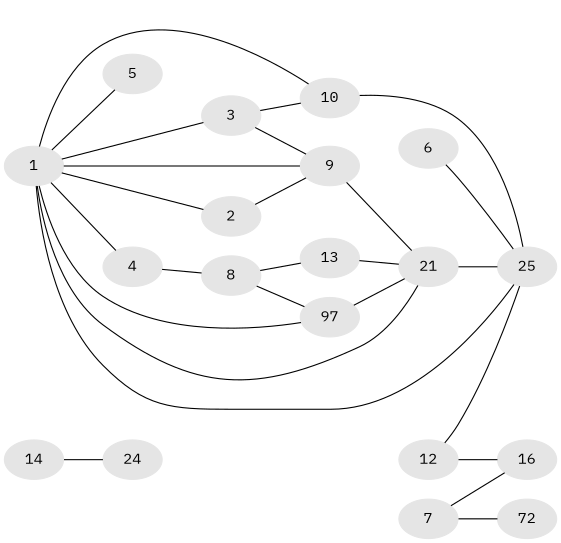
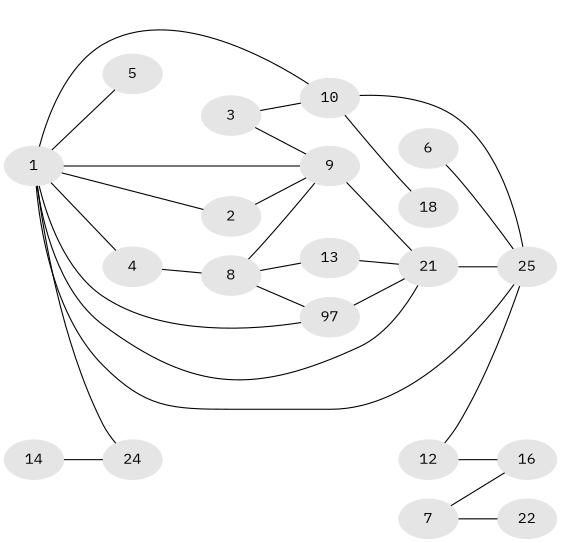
edge "3" -- "1": now "24" -- "1"
node "18": added
edge "9" -- "8": added
node "72": label "72" -> "22"
